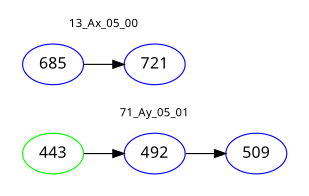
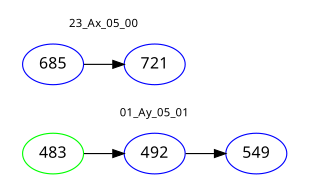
cluster "13_Ax_05_00": label "13_Ax_05_00" -> "23_Ax_05_00"
cluster "71_Ay_05_01": label "71_Ay_05_01" -> "01_Ay_05_01"
node "443": label "443" -> "483"
node "509": label "509" -> "549"
